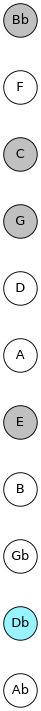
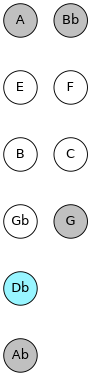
node "C": fillcolor gray -> white
node "D": removed
node "A": fillcolor white -> gray
node "E": fillcolor gray -> white
node "Ab": fillcolor white -> gray
